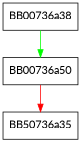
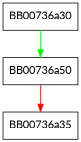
node "BB00736a38": label "BB00736a38" -> "BB00736a30"
node "BB50736a35": label "BB50736a35" -> "BB00736a35"
